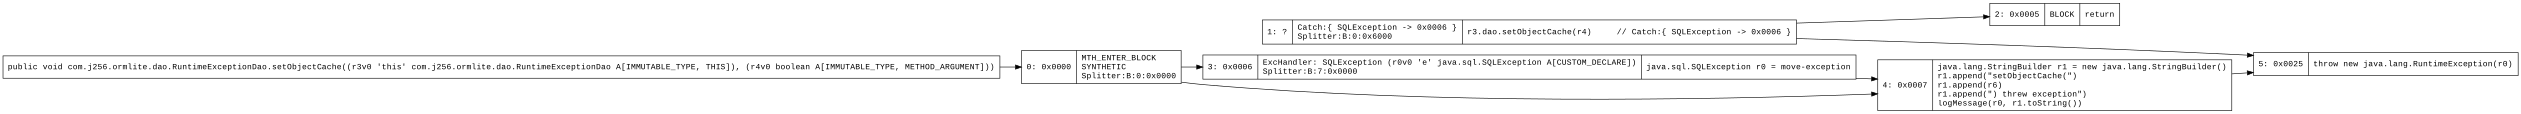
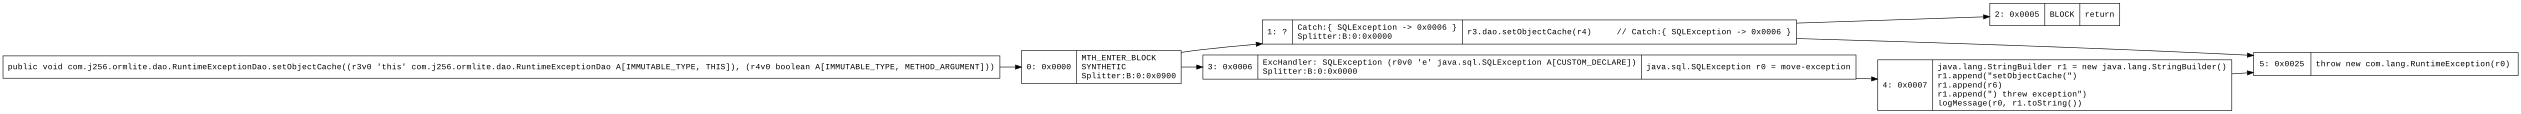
node "1: ?": text "Splitter:B:0:0x6000" -> "Splitter:B:0:0x0000"
node "5: 0x0025": text "throw new java.lang.RuntimeException(r0)" -> "throw new com.lang.RuntimeException(r0)"
node "3: 0x0006": text "Splitter:B:7:0x0000" -> "Splitter:B:0:0x0000"
node "0: 0x0000": text "Splitter:B:0:0x0000" -> "Splitter:B:0:0x0900"
edge "0: 0x0000" -> "4: 0x0007": now "0: 0x0000" -> "1: ?"
